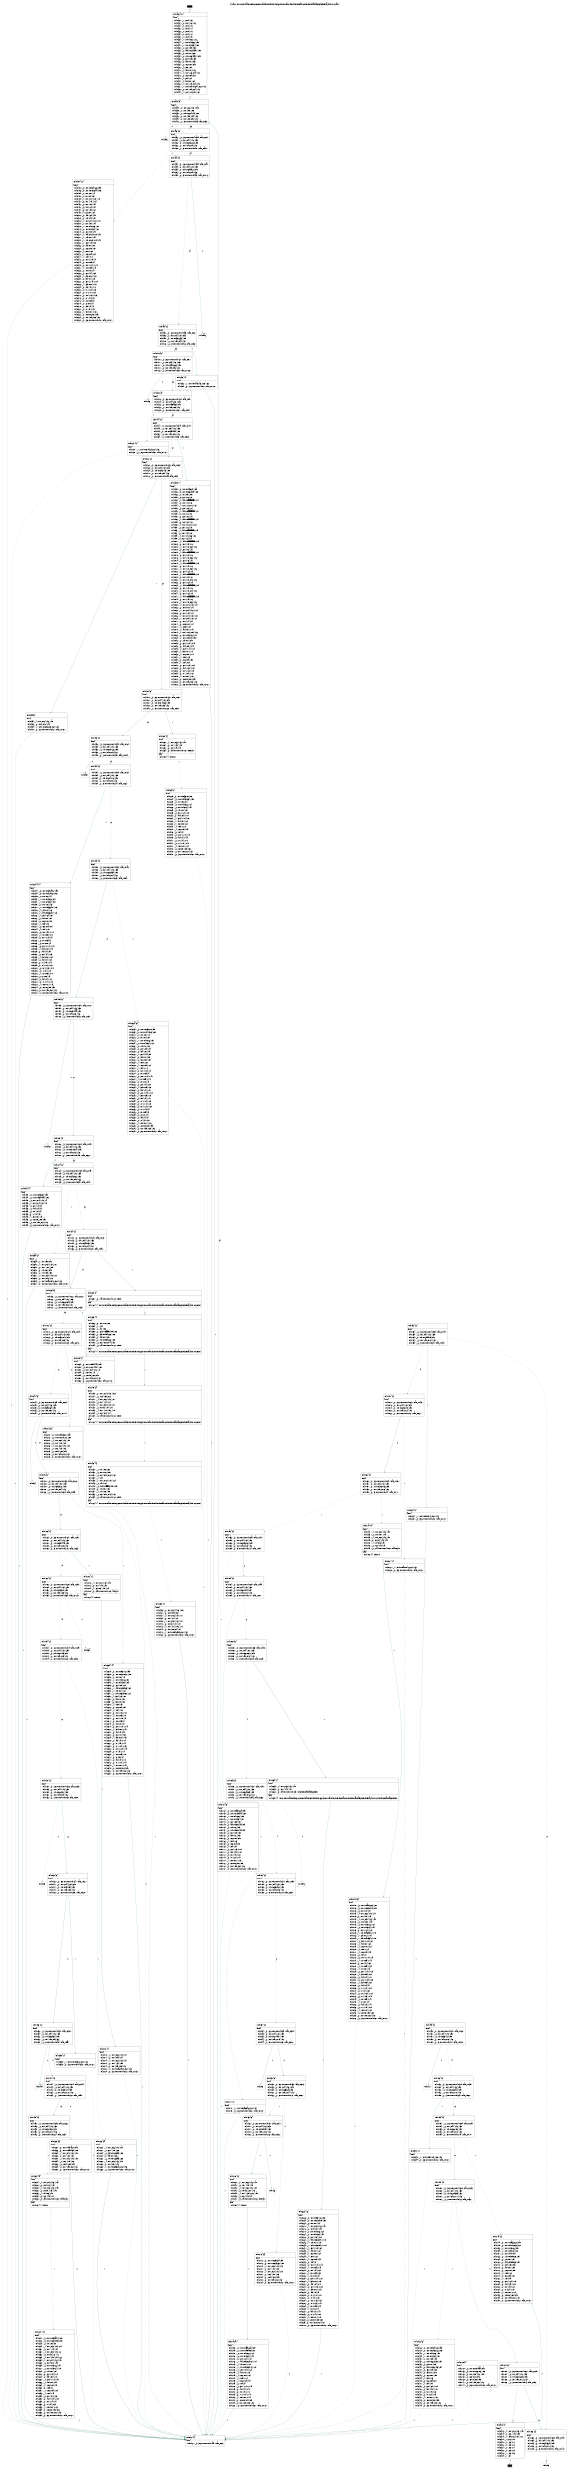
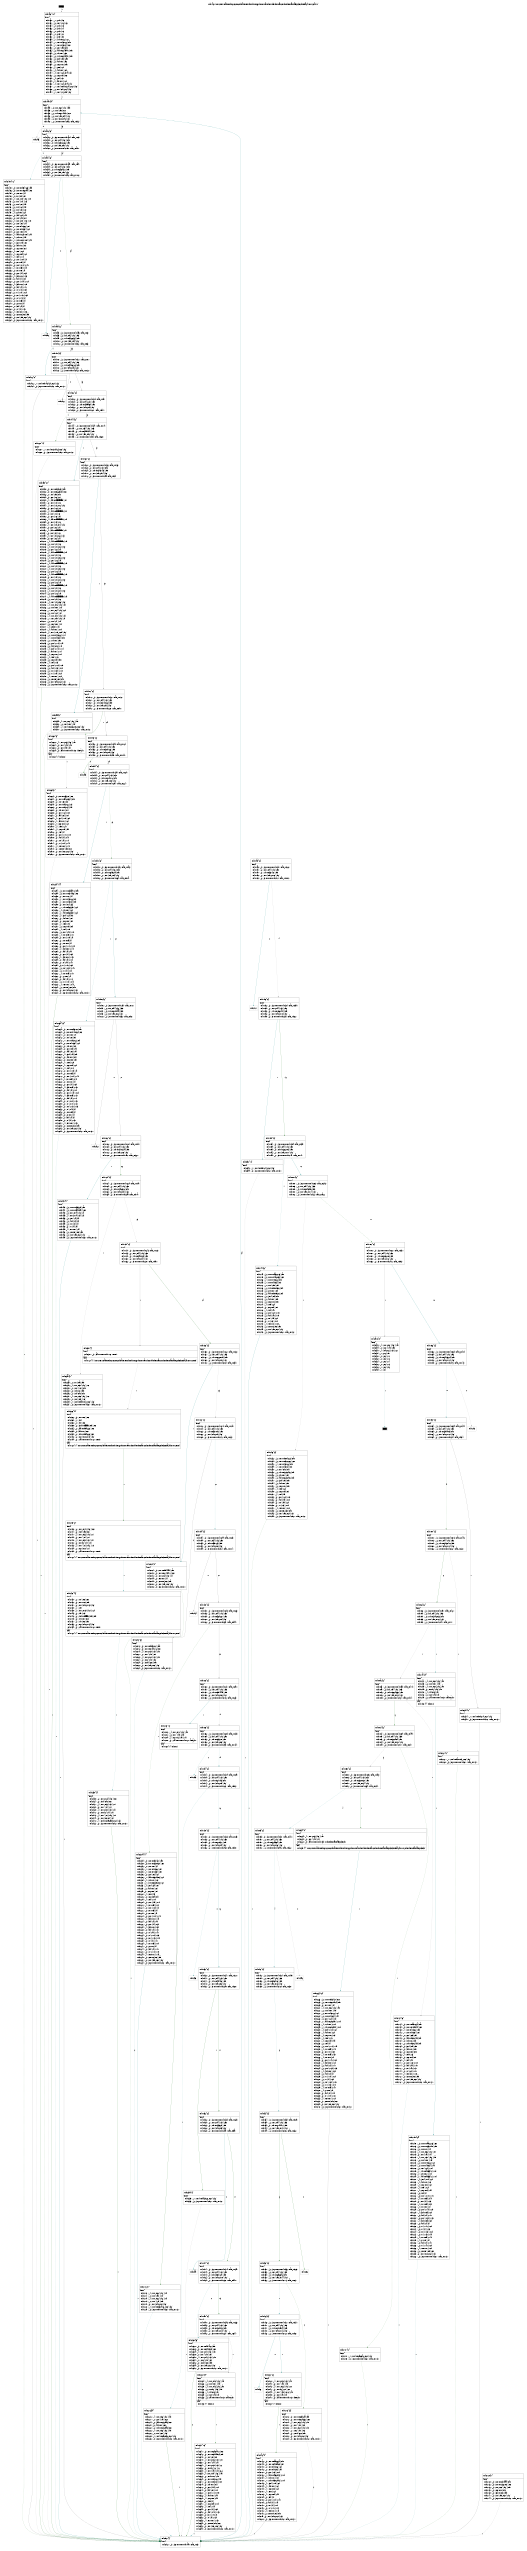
edge "0x401e54 [28]" -> "0x401e38 [28]": reversed
